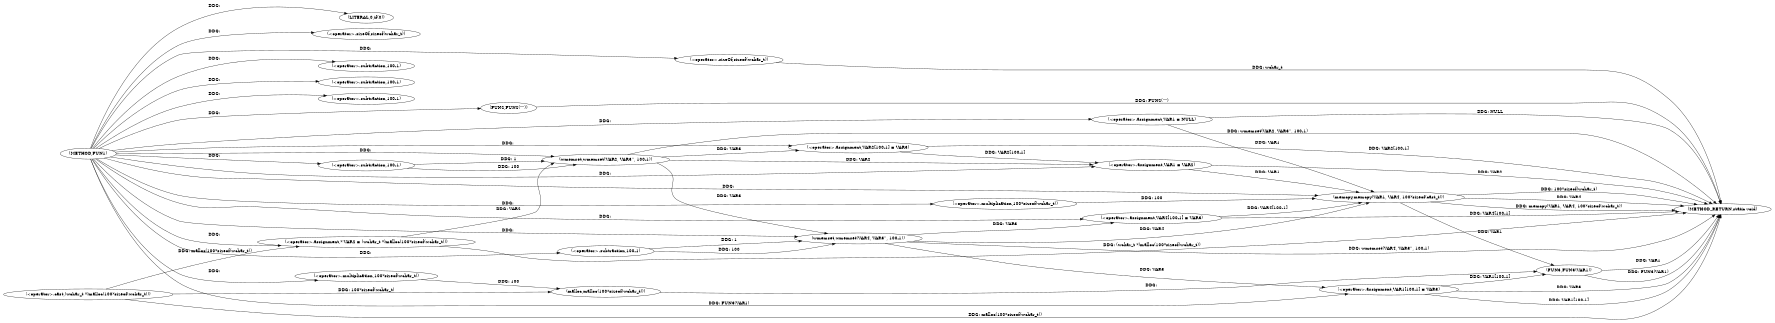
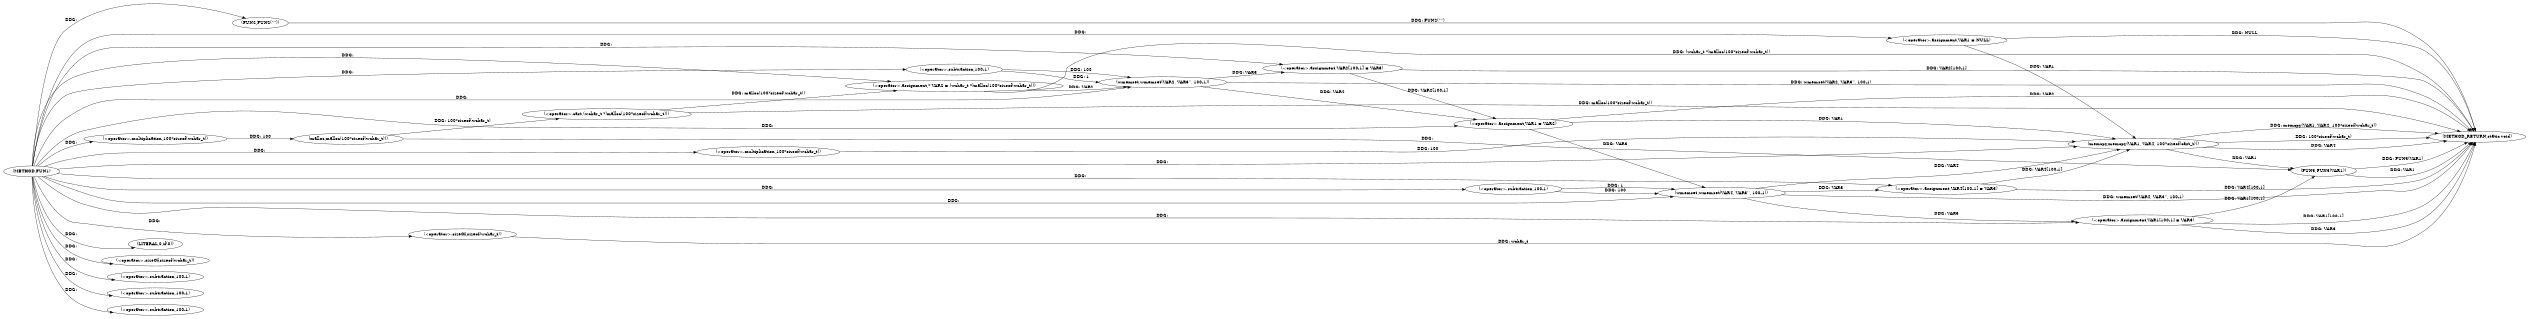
edge "(wmemset,wmemset(VAR2, VAR3'', 100-1))" -> "(wmemset,wmemset(VAR4, VAR3'', 100-1))": now "(<operator>.assignment,VAR1 = VAR2)" -> "(wmemset,wmemset(VAR4, VAR3'', 100-1))"
edge "(<operator>.cast,(wchar_t *)malloc(100*sizeof(wchar_t)))" -> "(malloc,malloc(100*sizeof(wchar_t)))": reversed
edge "(METHOD,FUN1)" -> "(<operator>.assignment,VAR1[100-1] = VAR3)": label "DDG: FUN3(VAR1)" -> "DDG: "
